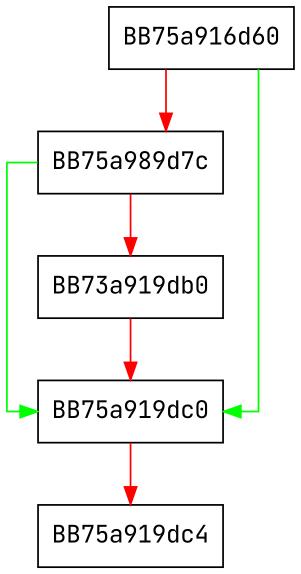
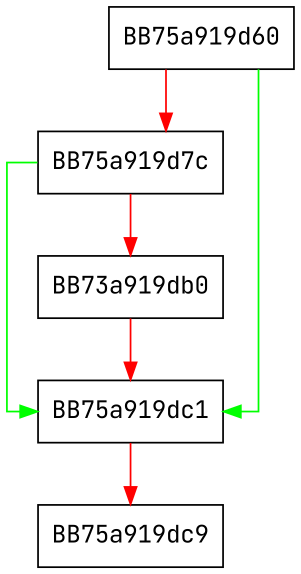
node "BB75a916d60": label "BB75a916d60" -> "BB75a919d60"
node "BB75a989d7c": label "BB75a989d7c" -> "BB75a919d7c"
node "BB75a919dc0": label "BB75a919dc0" -> "BB75a919dc1"
node "BB75a919dc4": label "BB75a919dc4" -> "BB75a919dc9"
